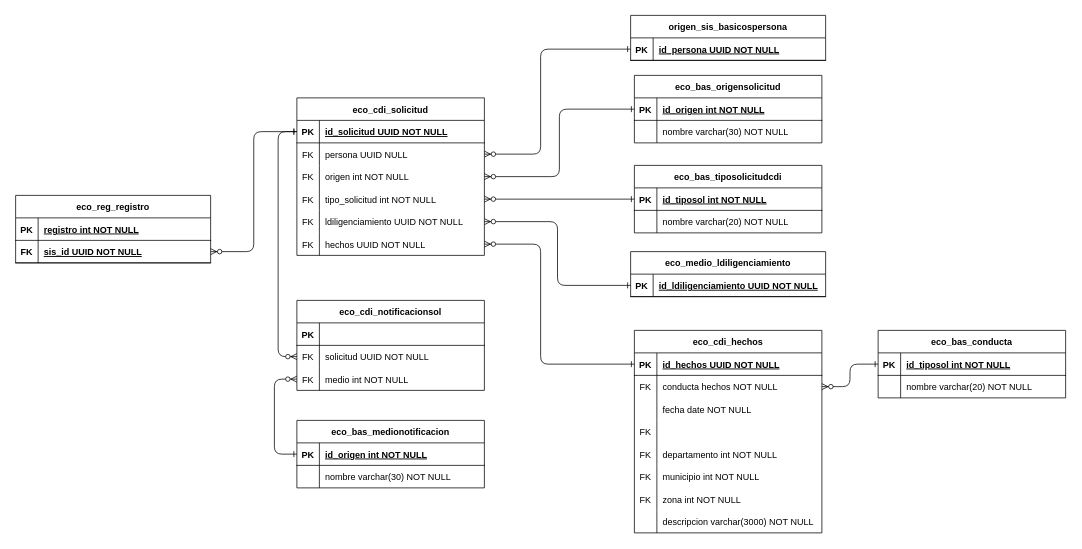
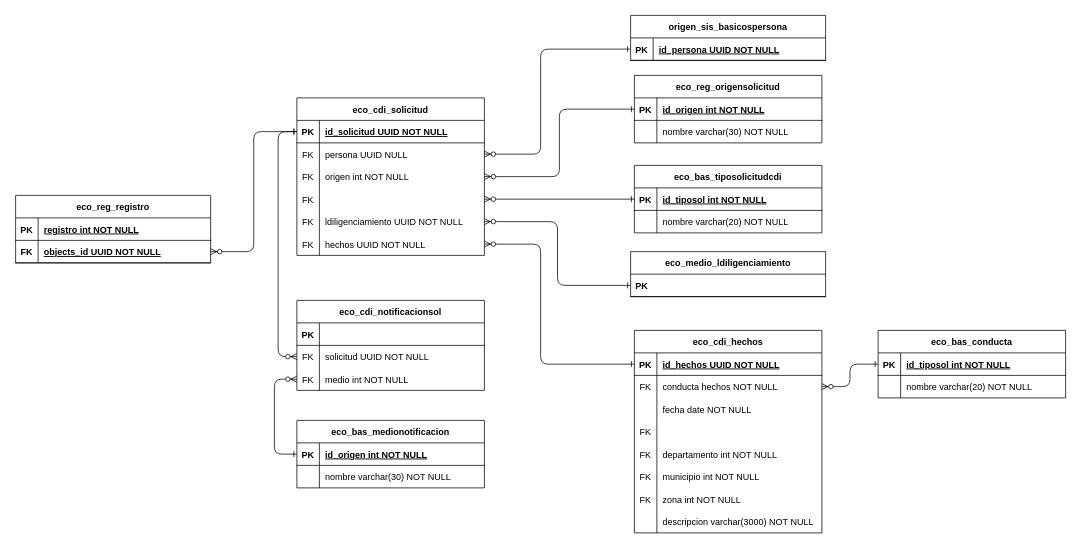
node "eco_bas_origensolicitud": label "eco_bas_origensolicitud" -> "eco_reg_origensolicitud"
node "tipo_solicitud int NOT NULL": removed
node "sis_id UUID NOT NULL": label "sis_id UUID NOT NULL" -> "objects_id UUID NOT NULL"
node "id_ldiligenciamiento UUID NOT NULL": removed
